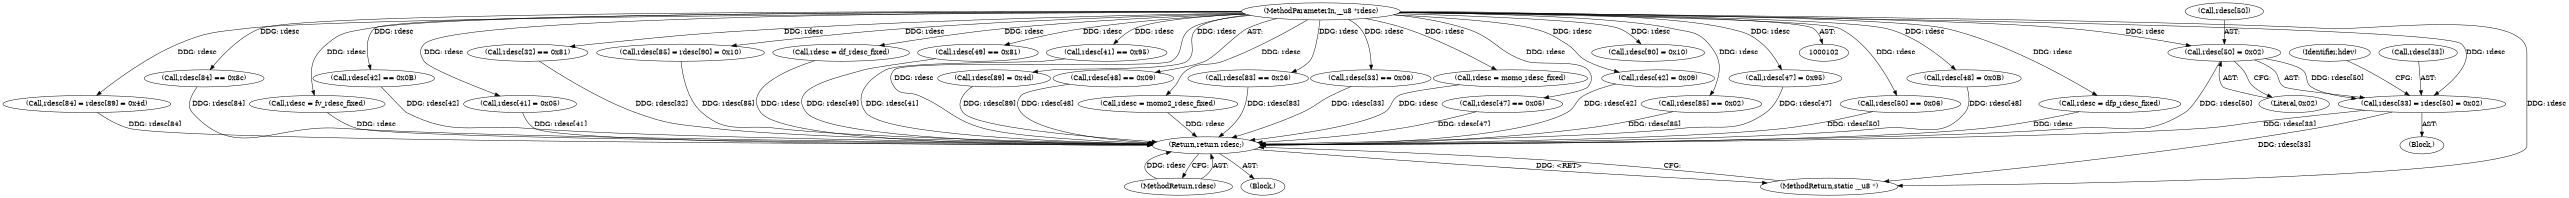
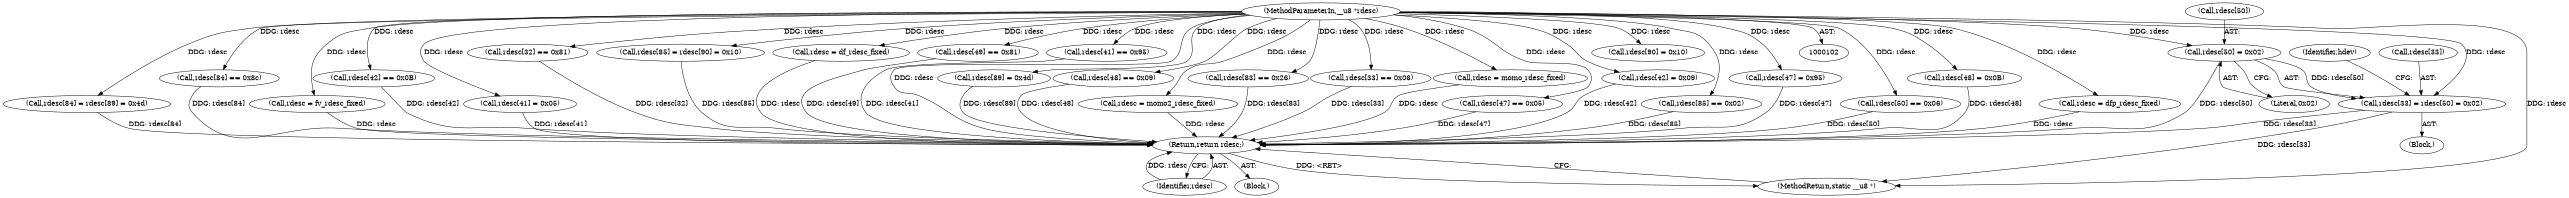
edge "(MethodParameterIn,__u8 *rdesc)" -> "(Call,rdesc[48] == 0x09)": label "AST: " -> "DDG: rdesc"
node "(MethodReturn,rdesc)": label "(MethodReturn,rdesc)" -> "(Identifier,rdesc)"
